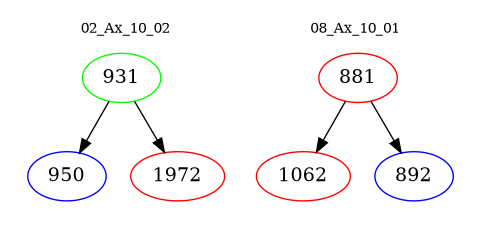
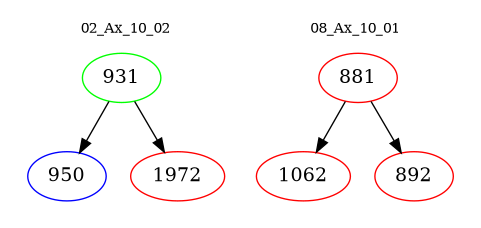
node "892": color blue -> red
